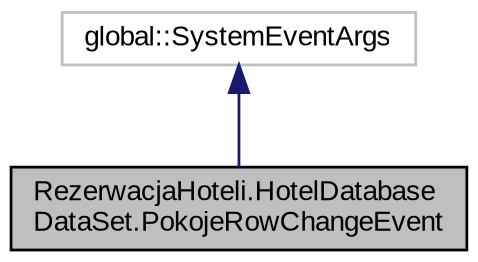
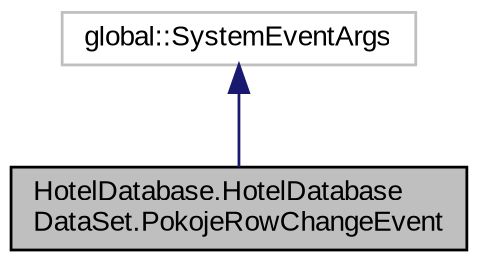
node "RezerwacjaHoteli.HotelDatabase DataSet.PokojeRowChangeEvent": label "RezerwacjaHoteli.HotelDatabase DataSet.PokojeRowChangeEvent" -> "HotelDatabase.HotelDatabase DataSet.PokojeRowChangeEvent"
